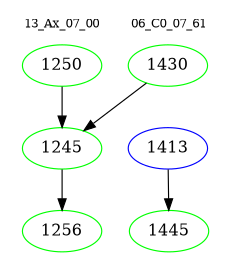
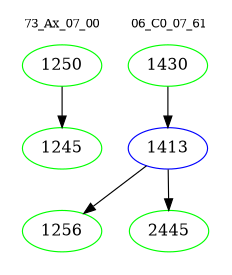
cluster "13_Ax_07_00": label "13_Ax_07_00" -> "73_Ax_07_00"
edge "1430" -> "1245": now "1430" -> "1413"
edge "1245" -> "1256": now "1413" -> "1256"
node "1445": label "1445" -> "2445"
